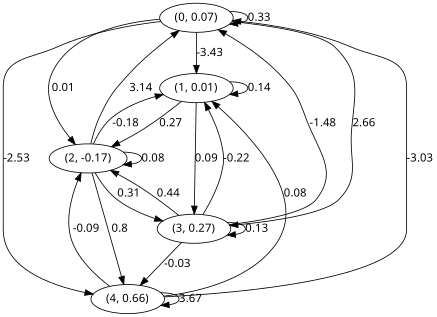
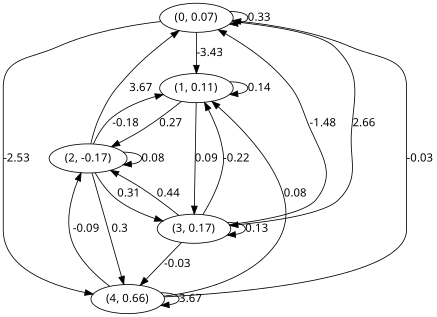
edge "(0, 0.07)" -> "(2, -0.17)": removed, label "0.01"
edge "(2, -0.17)" -> "(0, 0.07)": label "3.14" -> "3.67"
node "(1, 0.01)": label "(1, 0.01)" -> "(1, 0.11)"
edge "(4, 0.66)" -> "(0, 0.07)": label "-3.03" -> "-0.03"
edge "(2, -0.17)" -> "(4, 0.66)": label "0.8" -> "0.3"
node "(3, 0.27)": label "(3, 0.27)" -> "(3, 0.17)"
